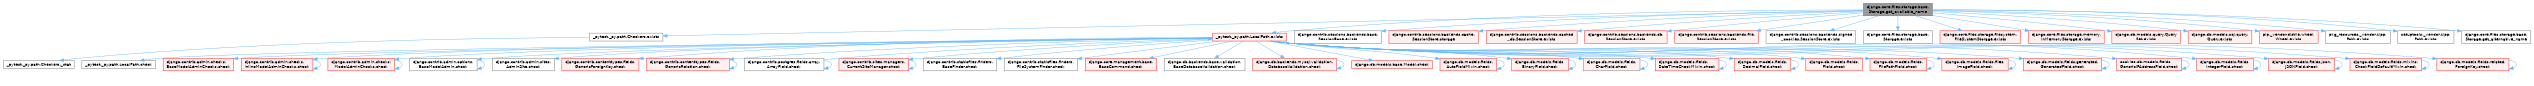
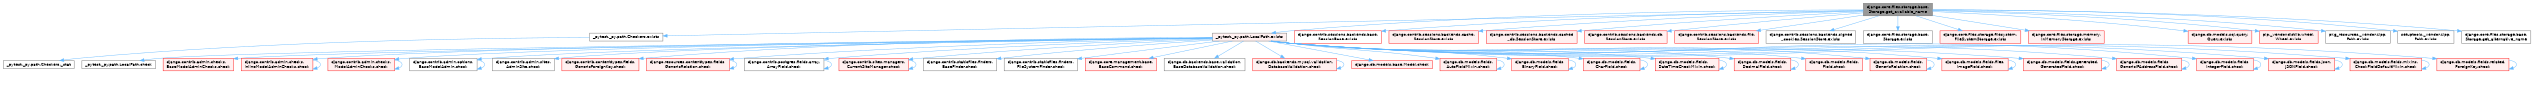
node "_pytest._py.path.LocalPath.exists": color red -> grey40
node "django.contrib.sessions.backends.base. SessionBase.exists": color grey40 -> red
node "django.contrib.sessions.backends.cache. SessionStore.storage": label "django.contrib.sessions.backends.cache. SessionStore.storage" -> "django.contrib.sessions.backends.cache. SessionStore.exists"
node "django.db.models.query.Query Set.exists": removed
edge "django.contrib.postgres.fields.array. ArrayField.check" -> "_pytest._py.path.LocalPath.exists": reversed
node "django.contrib.contenttypes.fields. GenericRelation.check": label "django.contrib.contenttypes.fields. GenericRelation.check" -> "django.resources.contenttypes.fields. GenericRelation.check"
node "django.db.models.fields. CharField.check": color grey40 -> red
node "django.db.models.fields. FilePathField.check": label "django.db.models.fields. FilePathField.check" -> "django.db.models.fields. GenericRelation.check"
node "cookies.db.models.fields. GenericIPAddressField.check": label "cookies.db.models.fields. GenericIPAddressField.check" -> "django.db.models.fields. GenericIPAddressField.check"
